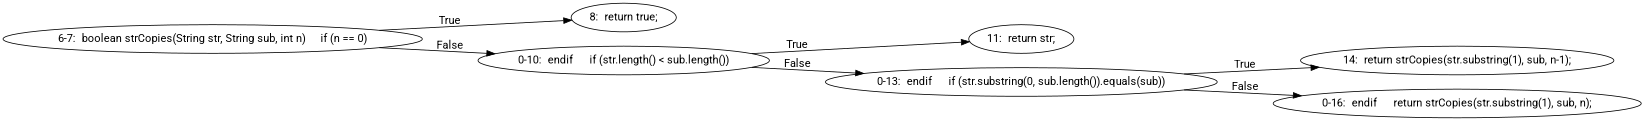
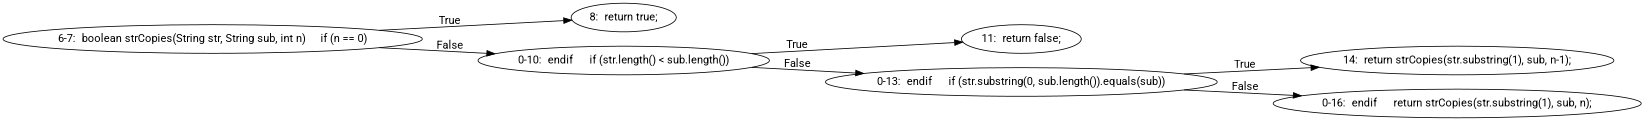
node "11:  return str;": label "11:  return str;" -> "11:  return false;"
